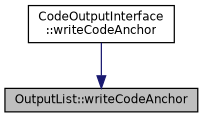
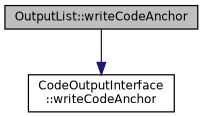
edge "CodeOutputInterface ::writeCodeAnchor" -> "OutputList::writeCodeAnchor": reversed
